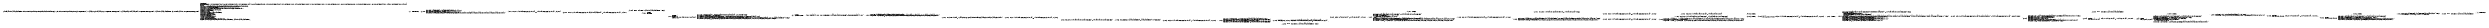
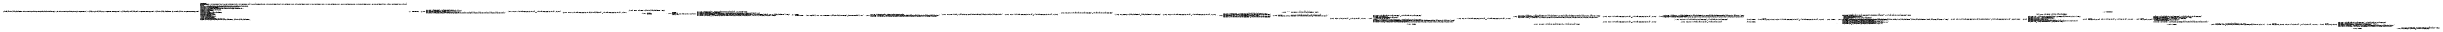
node "92: 0x00c9": removed
